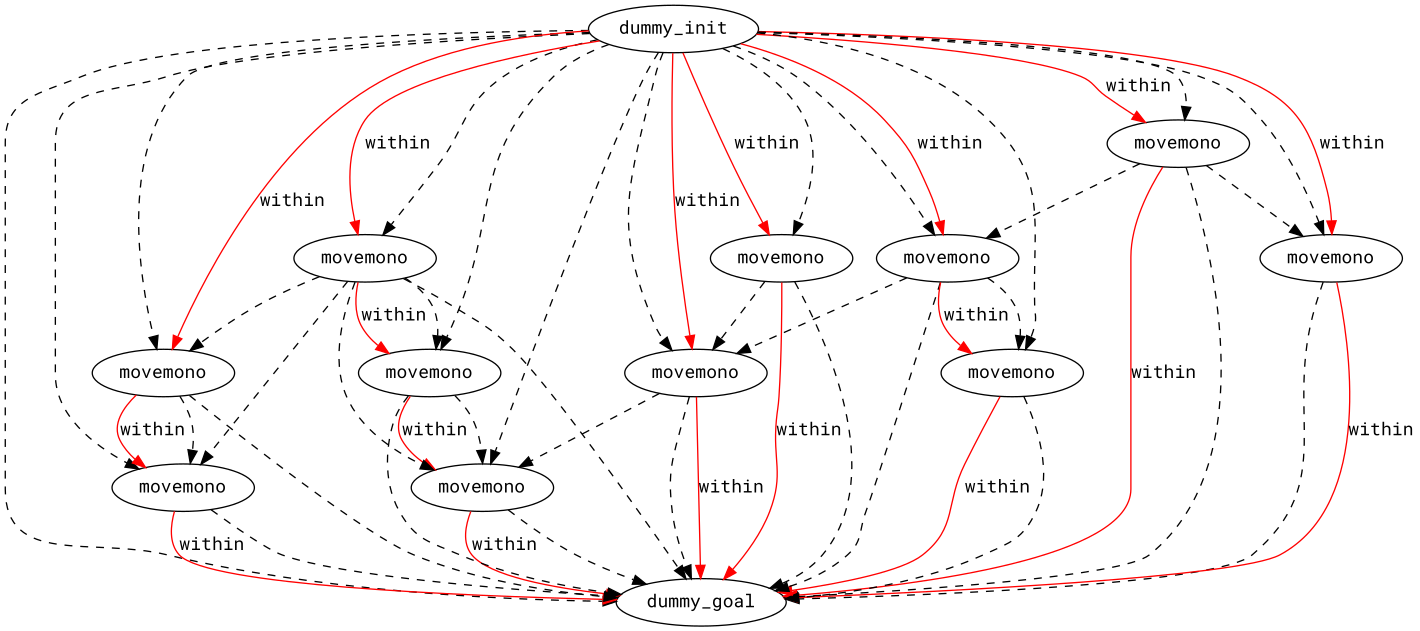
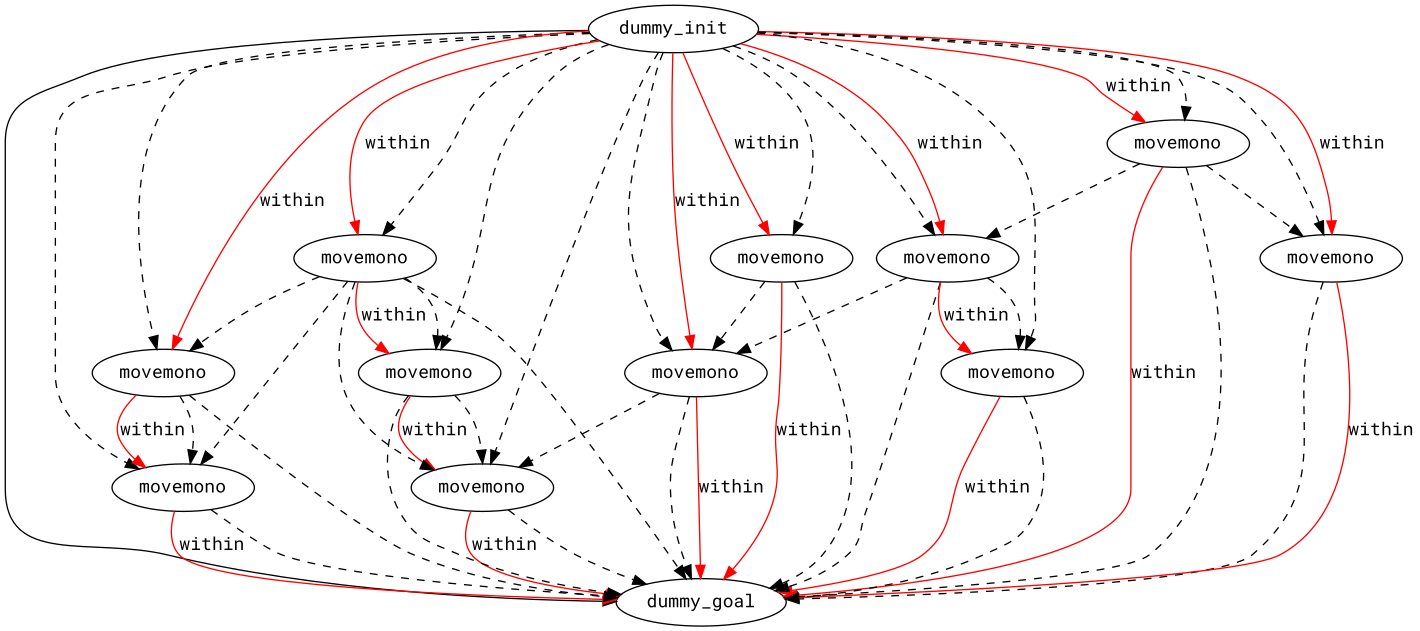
edge "dummy_init" -> "dummy_goal": style dashed -> solid
